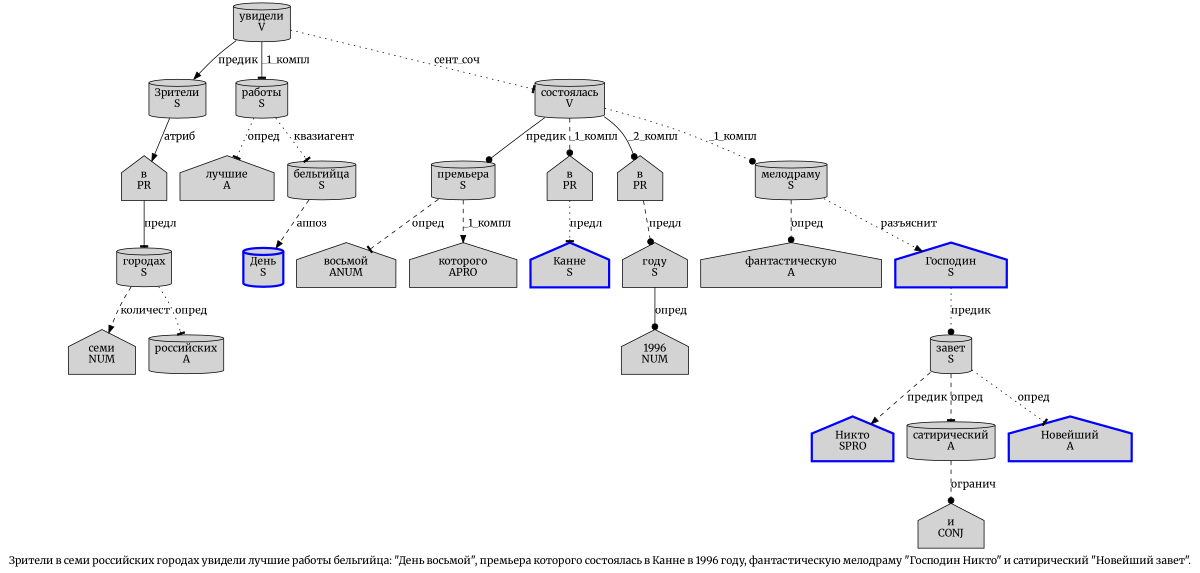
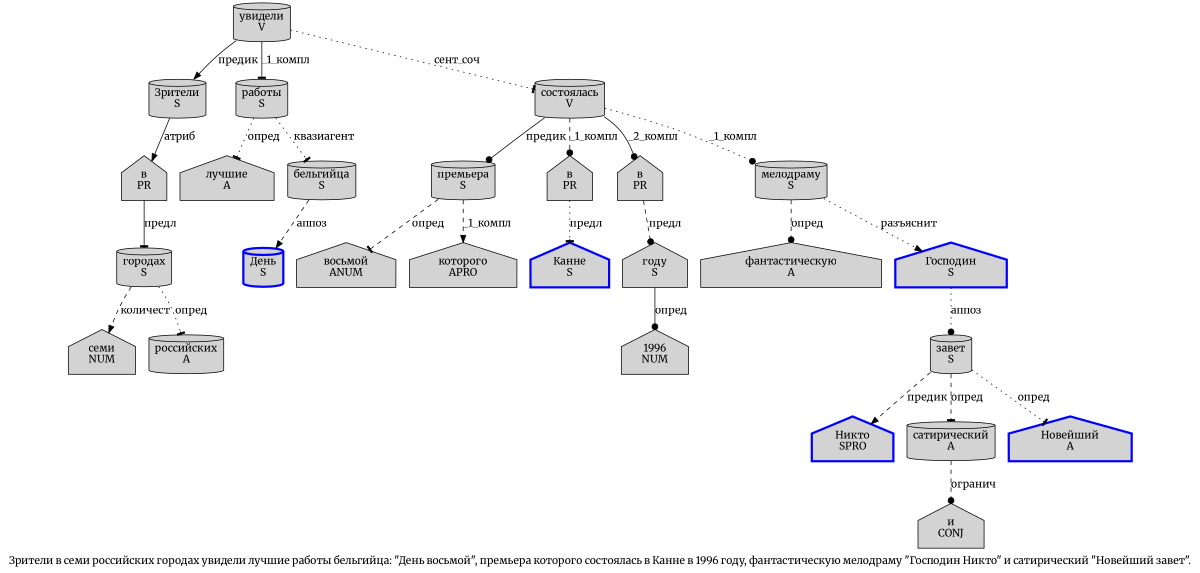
edge "Господин S" -> "завет S": label "предик" -> "аппоз"
